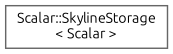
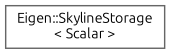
node "Scalar::SkylineStorage < Scalar >": label "Scalar::SkylineStorage < Scalar >" -> "Eigen::SkylineStorage < Scalar >"
